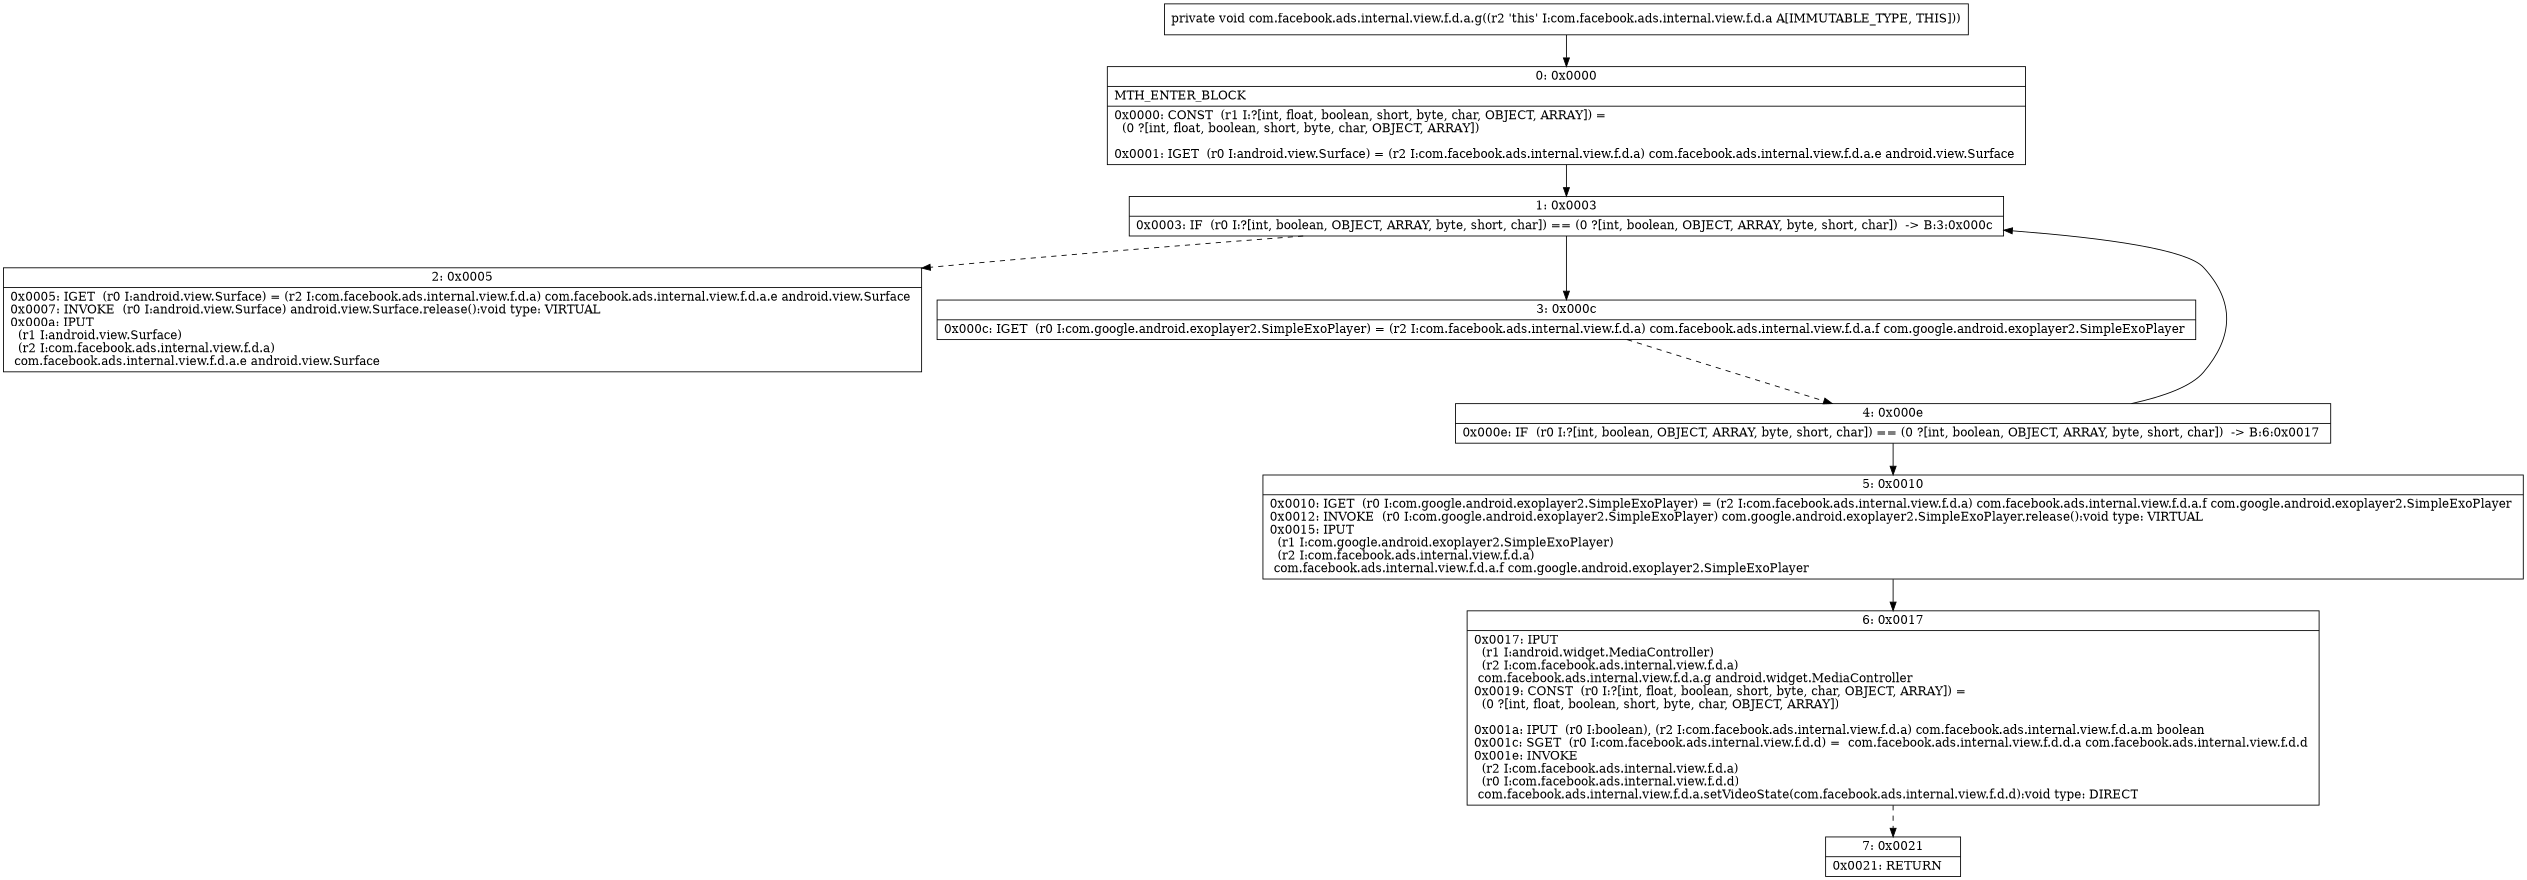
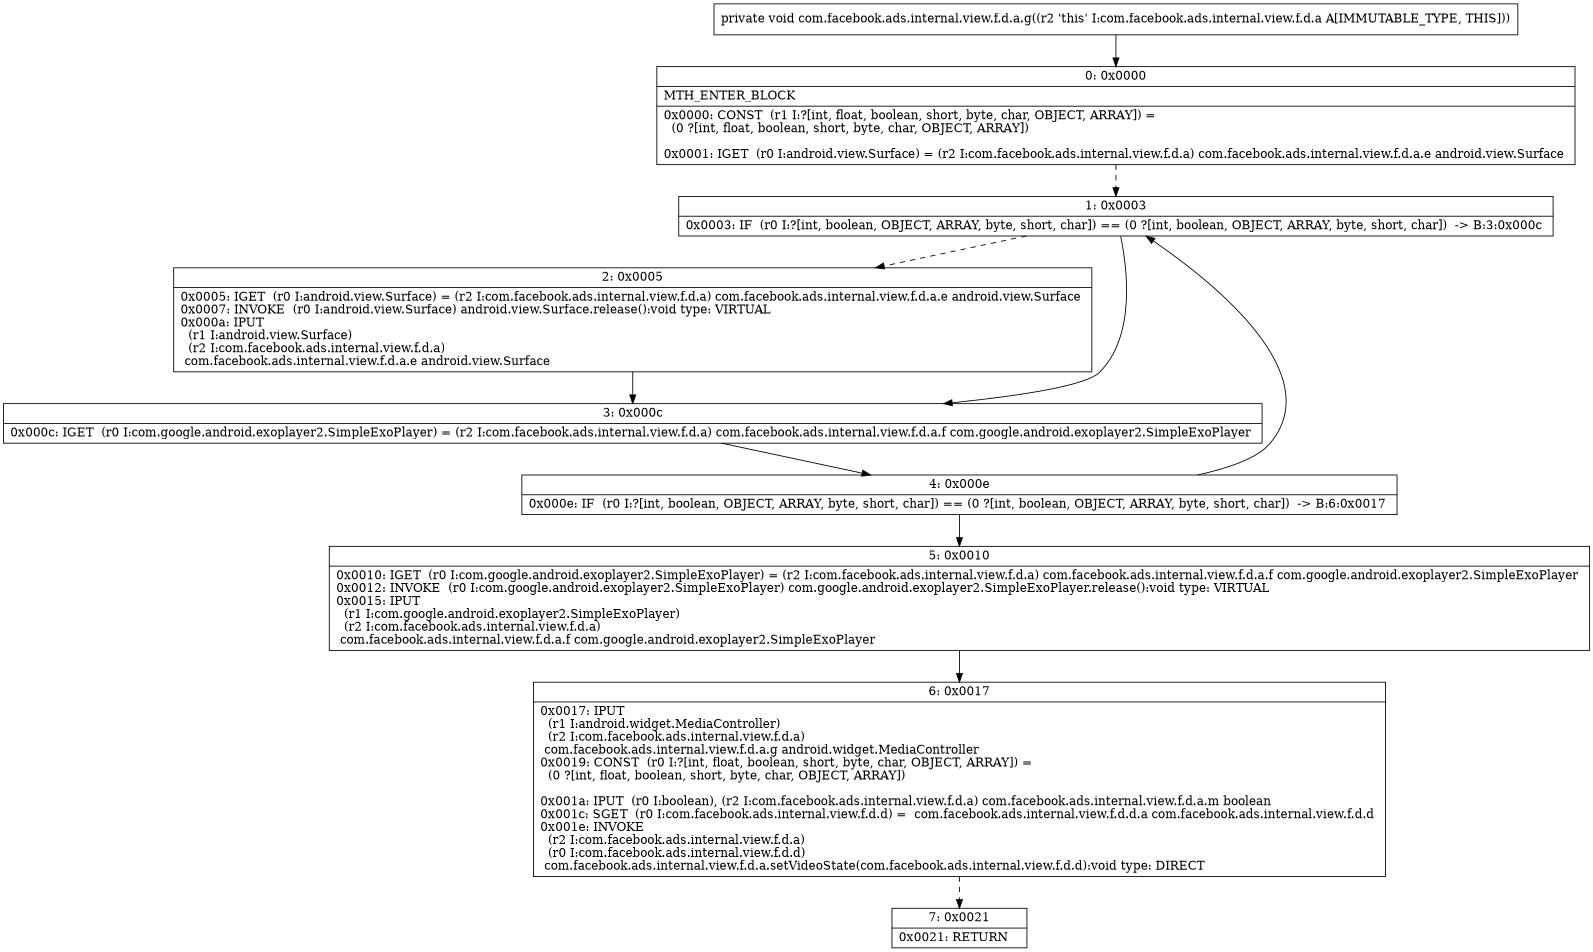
edge "0: 0x0000" -> "1: 0x0003": style solid -> dashed
edge "3: 0x000c" -> "4: 0x000e": style dashed -> solid
edge "2: 0x0005" -> "3: 0x000c": added
